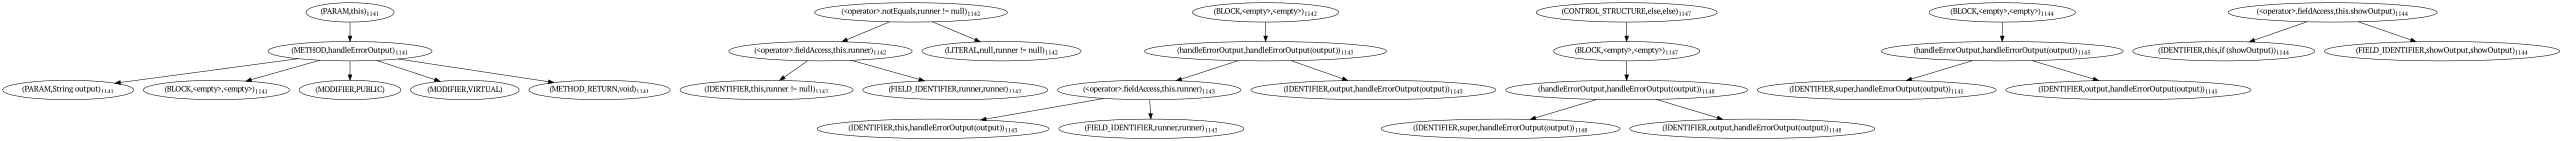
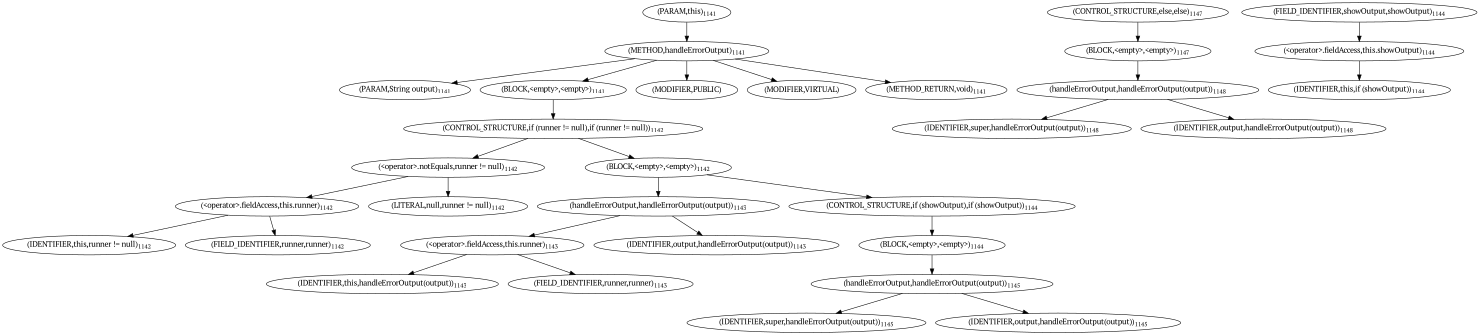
edge "(<operator>.fieldAccess,this.showOutput)" -> "(FIELD_IDENTIFIER,showOutput,showOutput)": reversed
node "(CONTROL_STRUCTURE,if (runner != null),if (runner != null))": added
node "(CONTROL_STRUCTURE,if (showOutput),if (showOutput))": added
